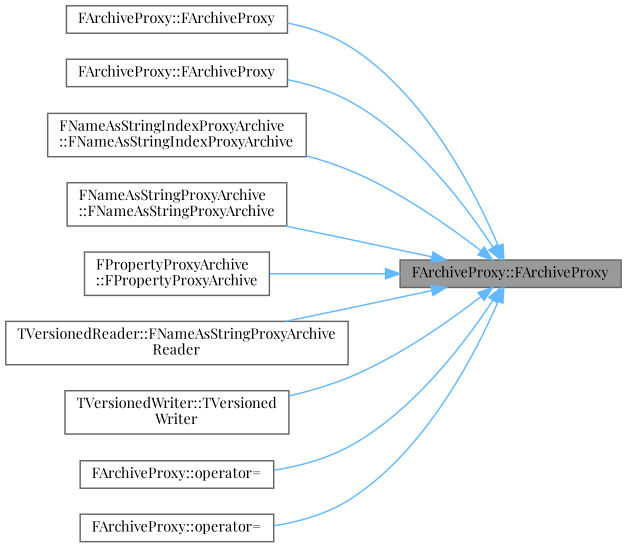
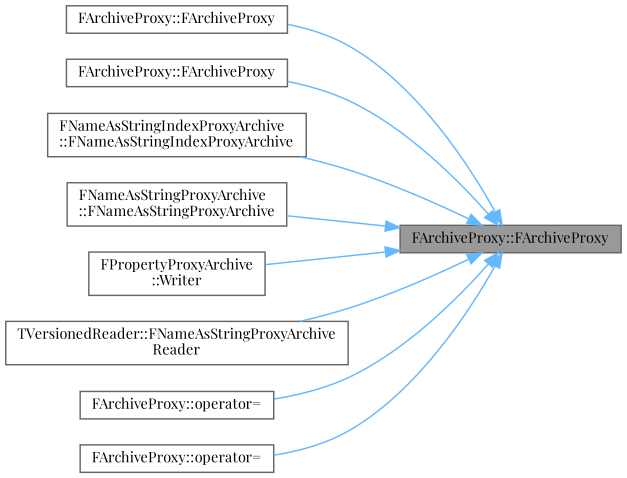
node "FPropertyProxyArchive ::FPropertyProxyArchive": label "FPropertyProxyArchive ::FPropertyProxyArchive" -> "FPropertyProxyArchive ::Writer"
node "TVersionedWriter::TVersioned Writer": removed
